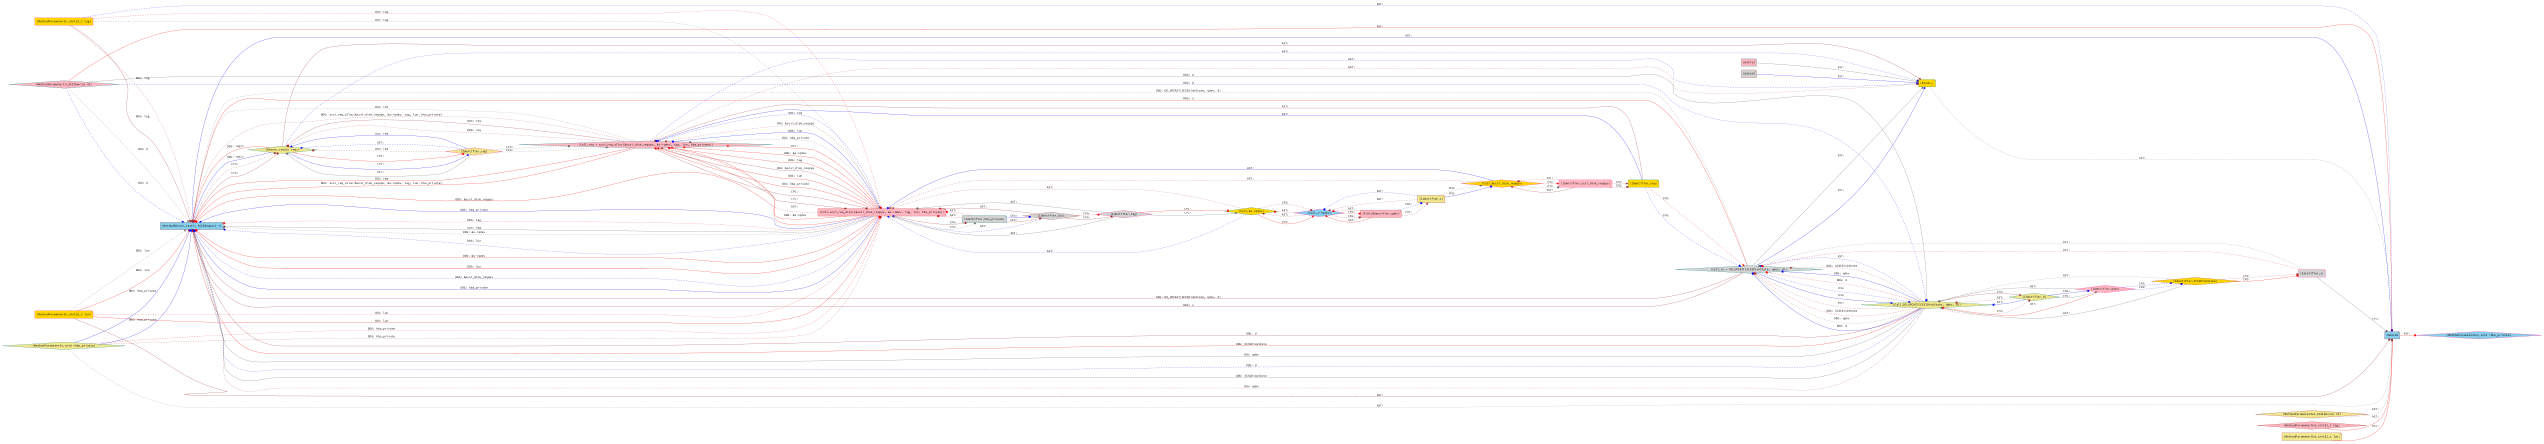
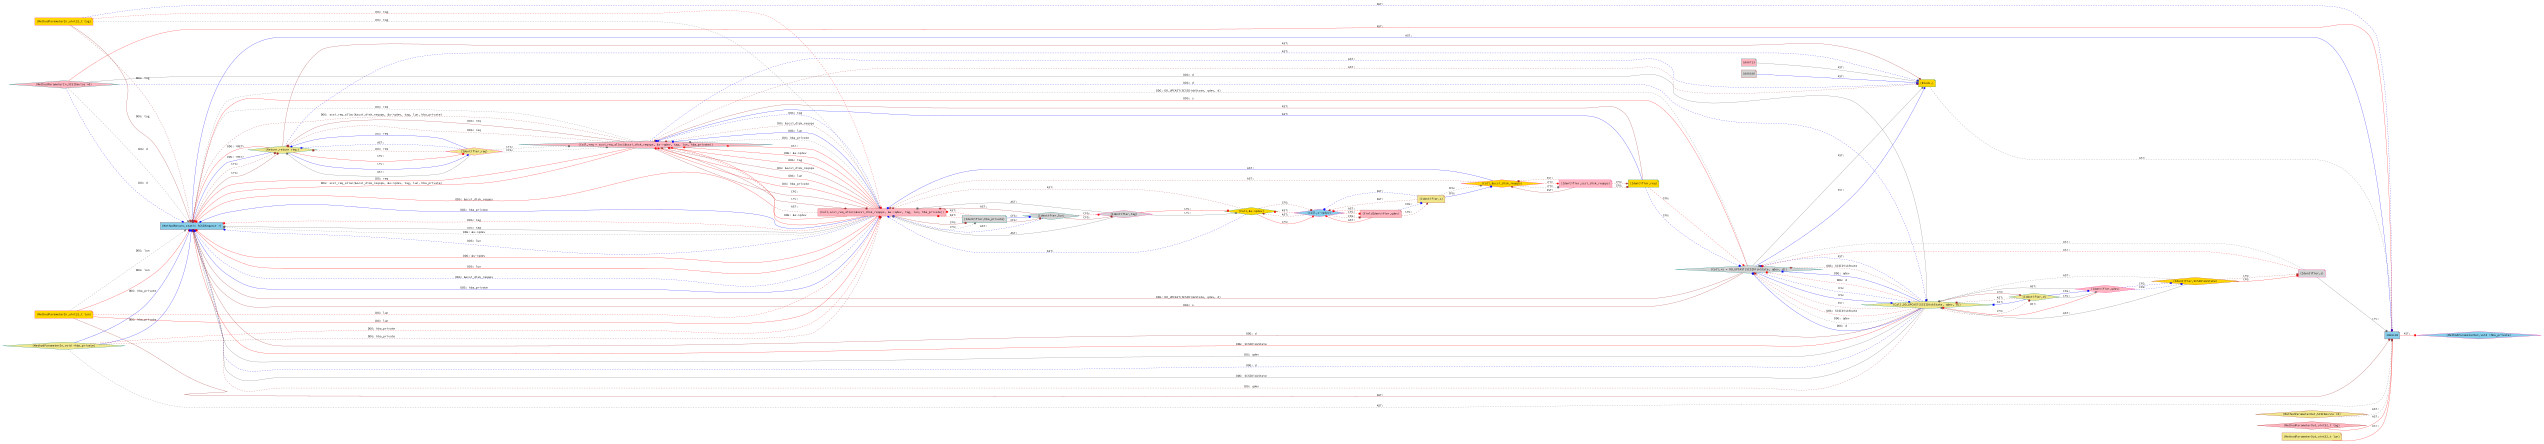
node "(Identifier,lun)": color brown -> teal
